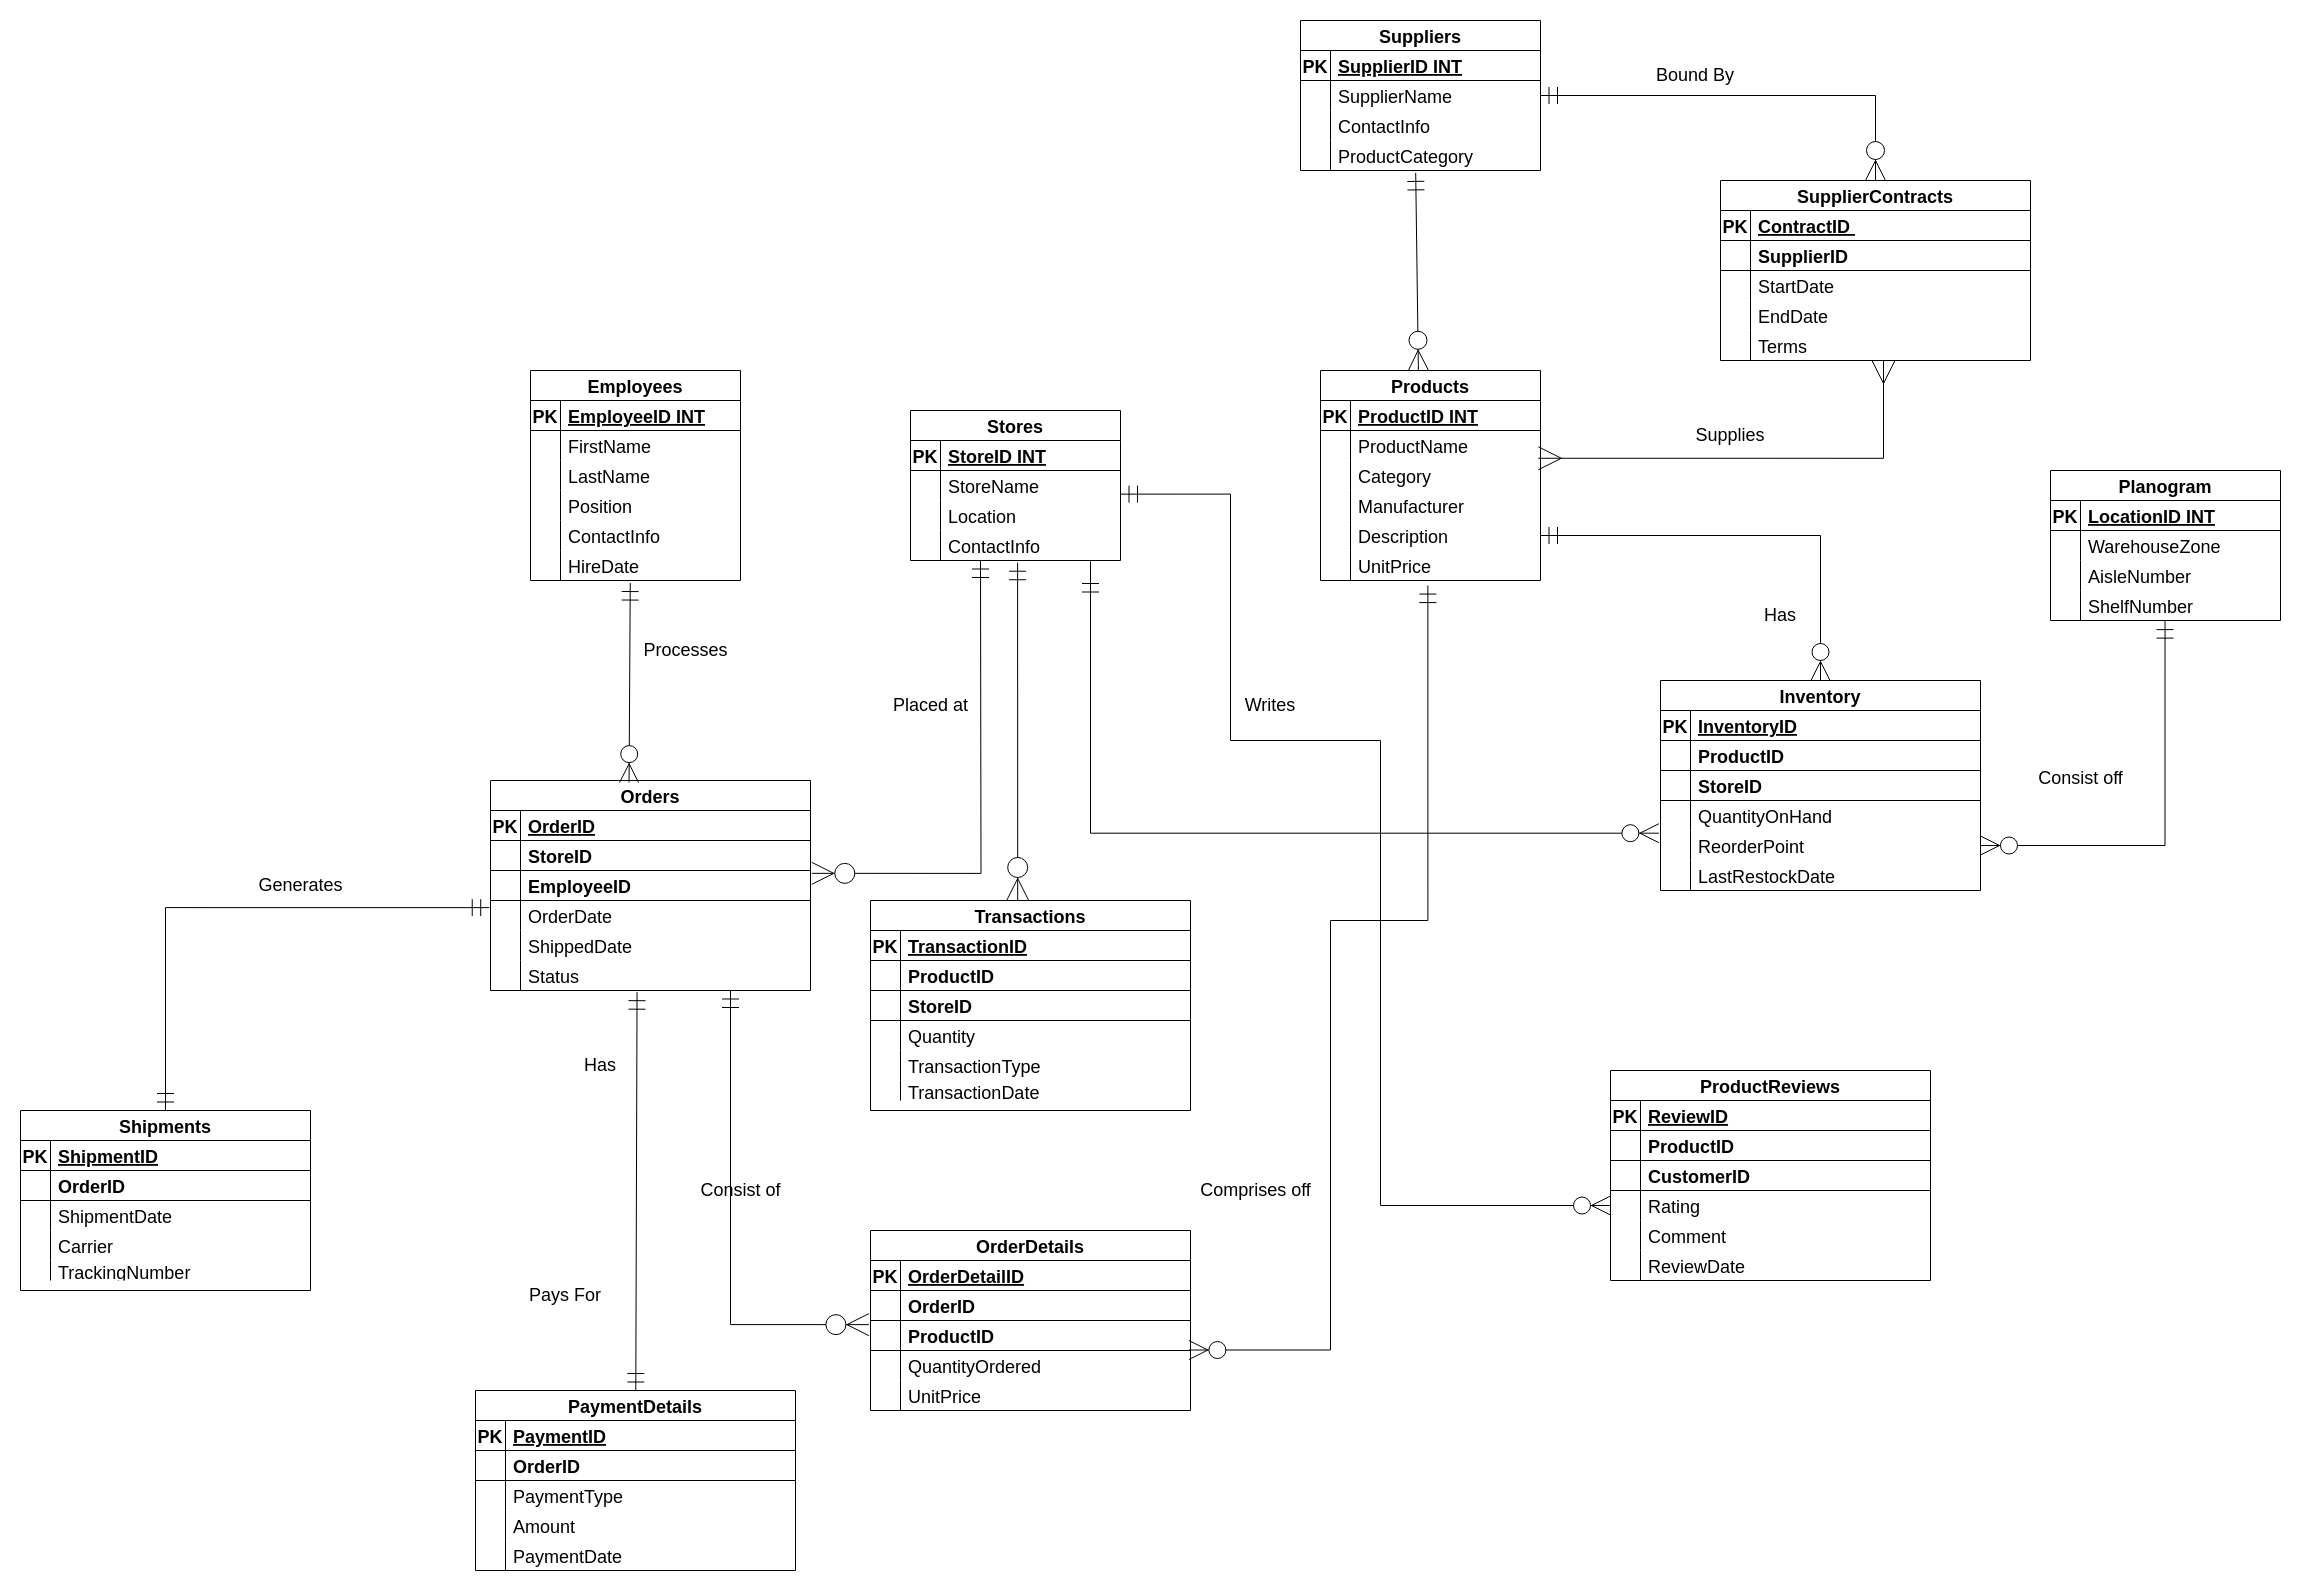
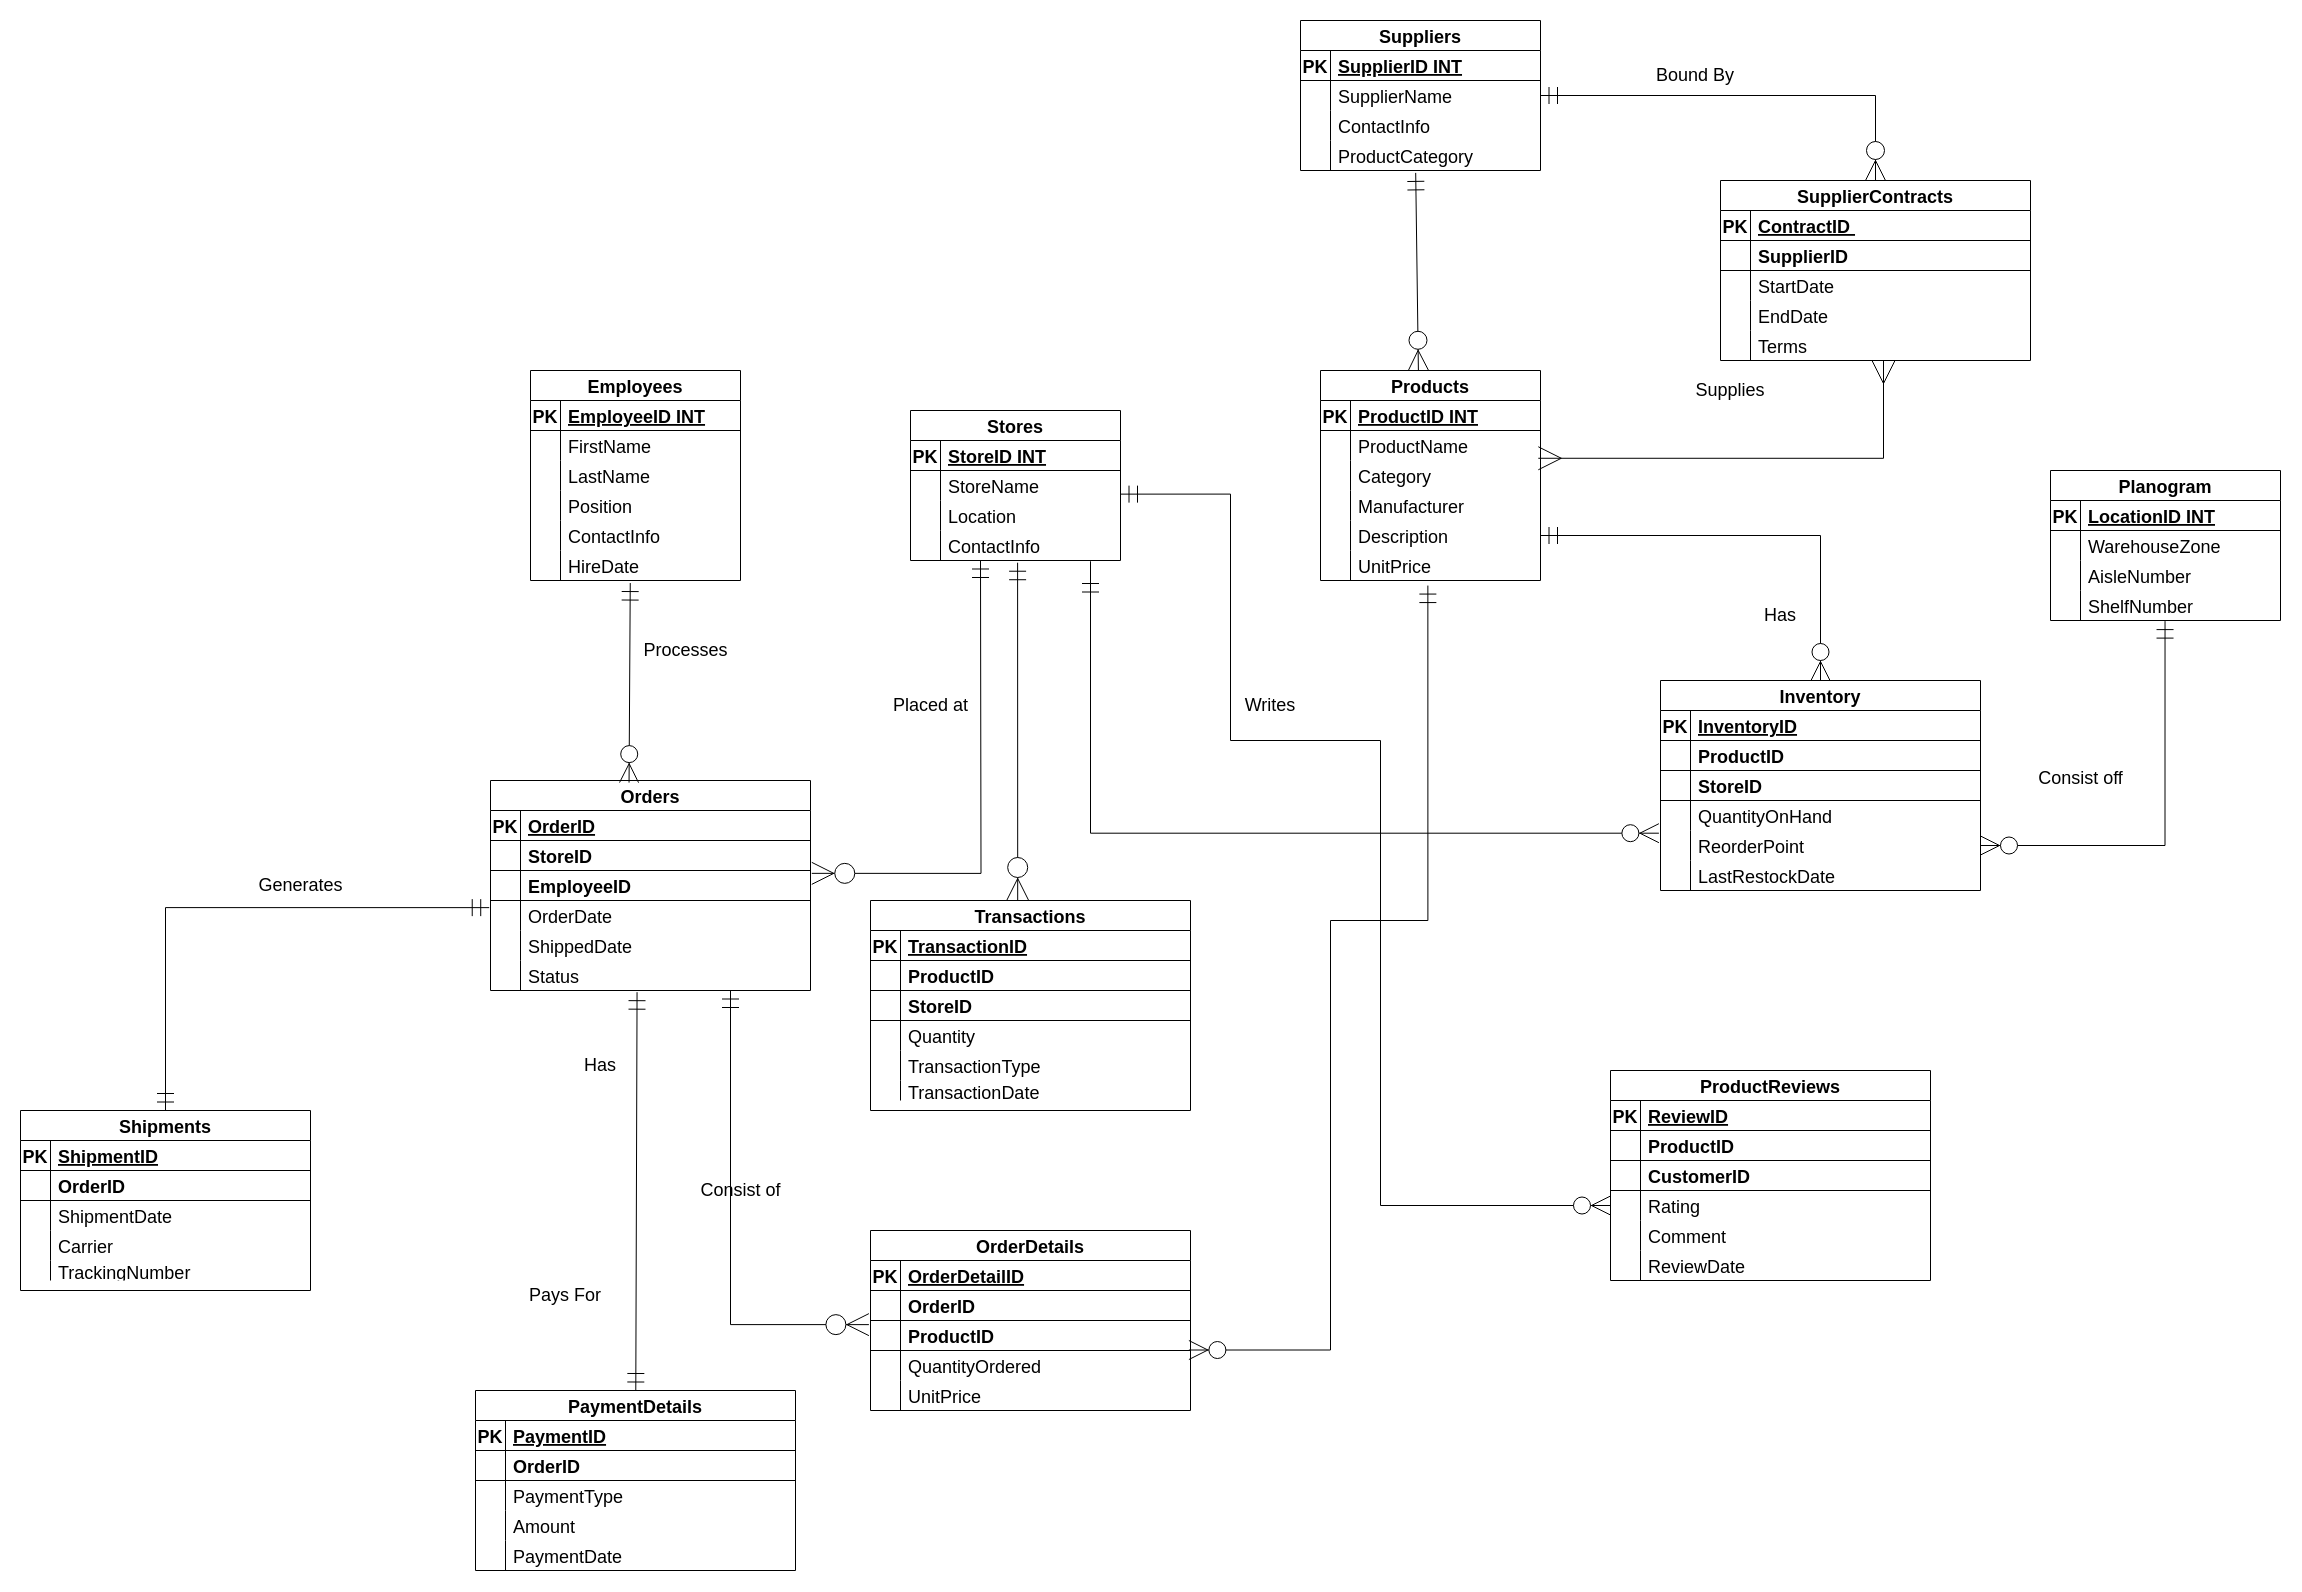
node "Supplies": moved (1731, 436) -> (1731, 391)
node "Comprises off": removed
